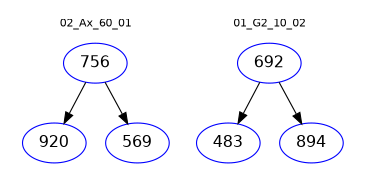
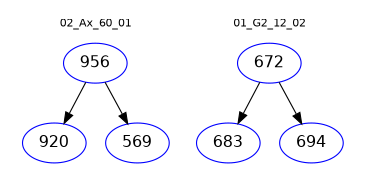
cluster "01_G2_10_02": label "01_G2_10_02" -> "01_G2_12_02"
node "756": label "756" -> "956"
node "692": label "692" -> "672"
node "483": label "483" -> "683"
node "894": label "894" -> "694"
